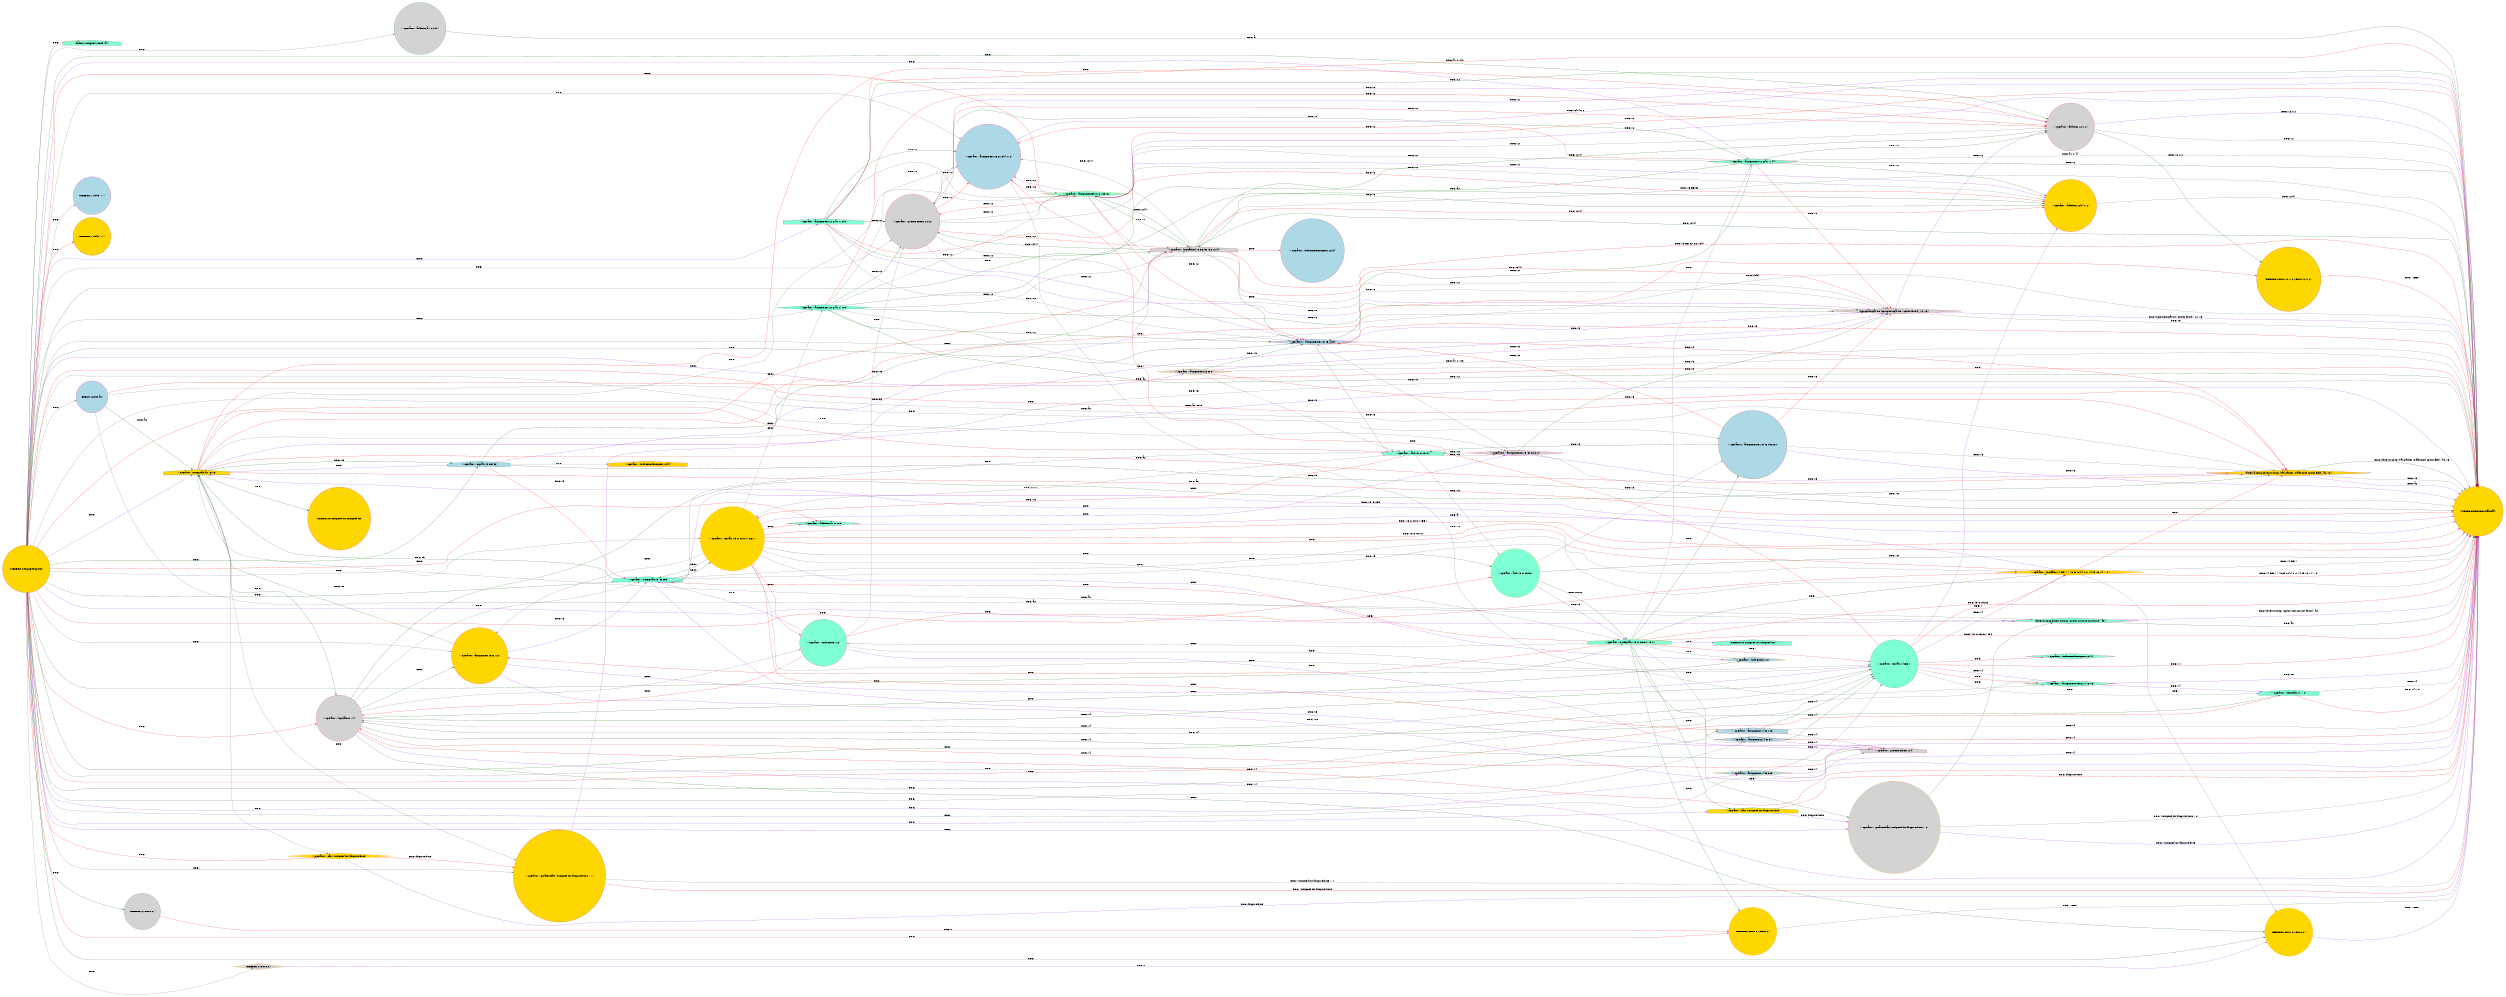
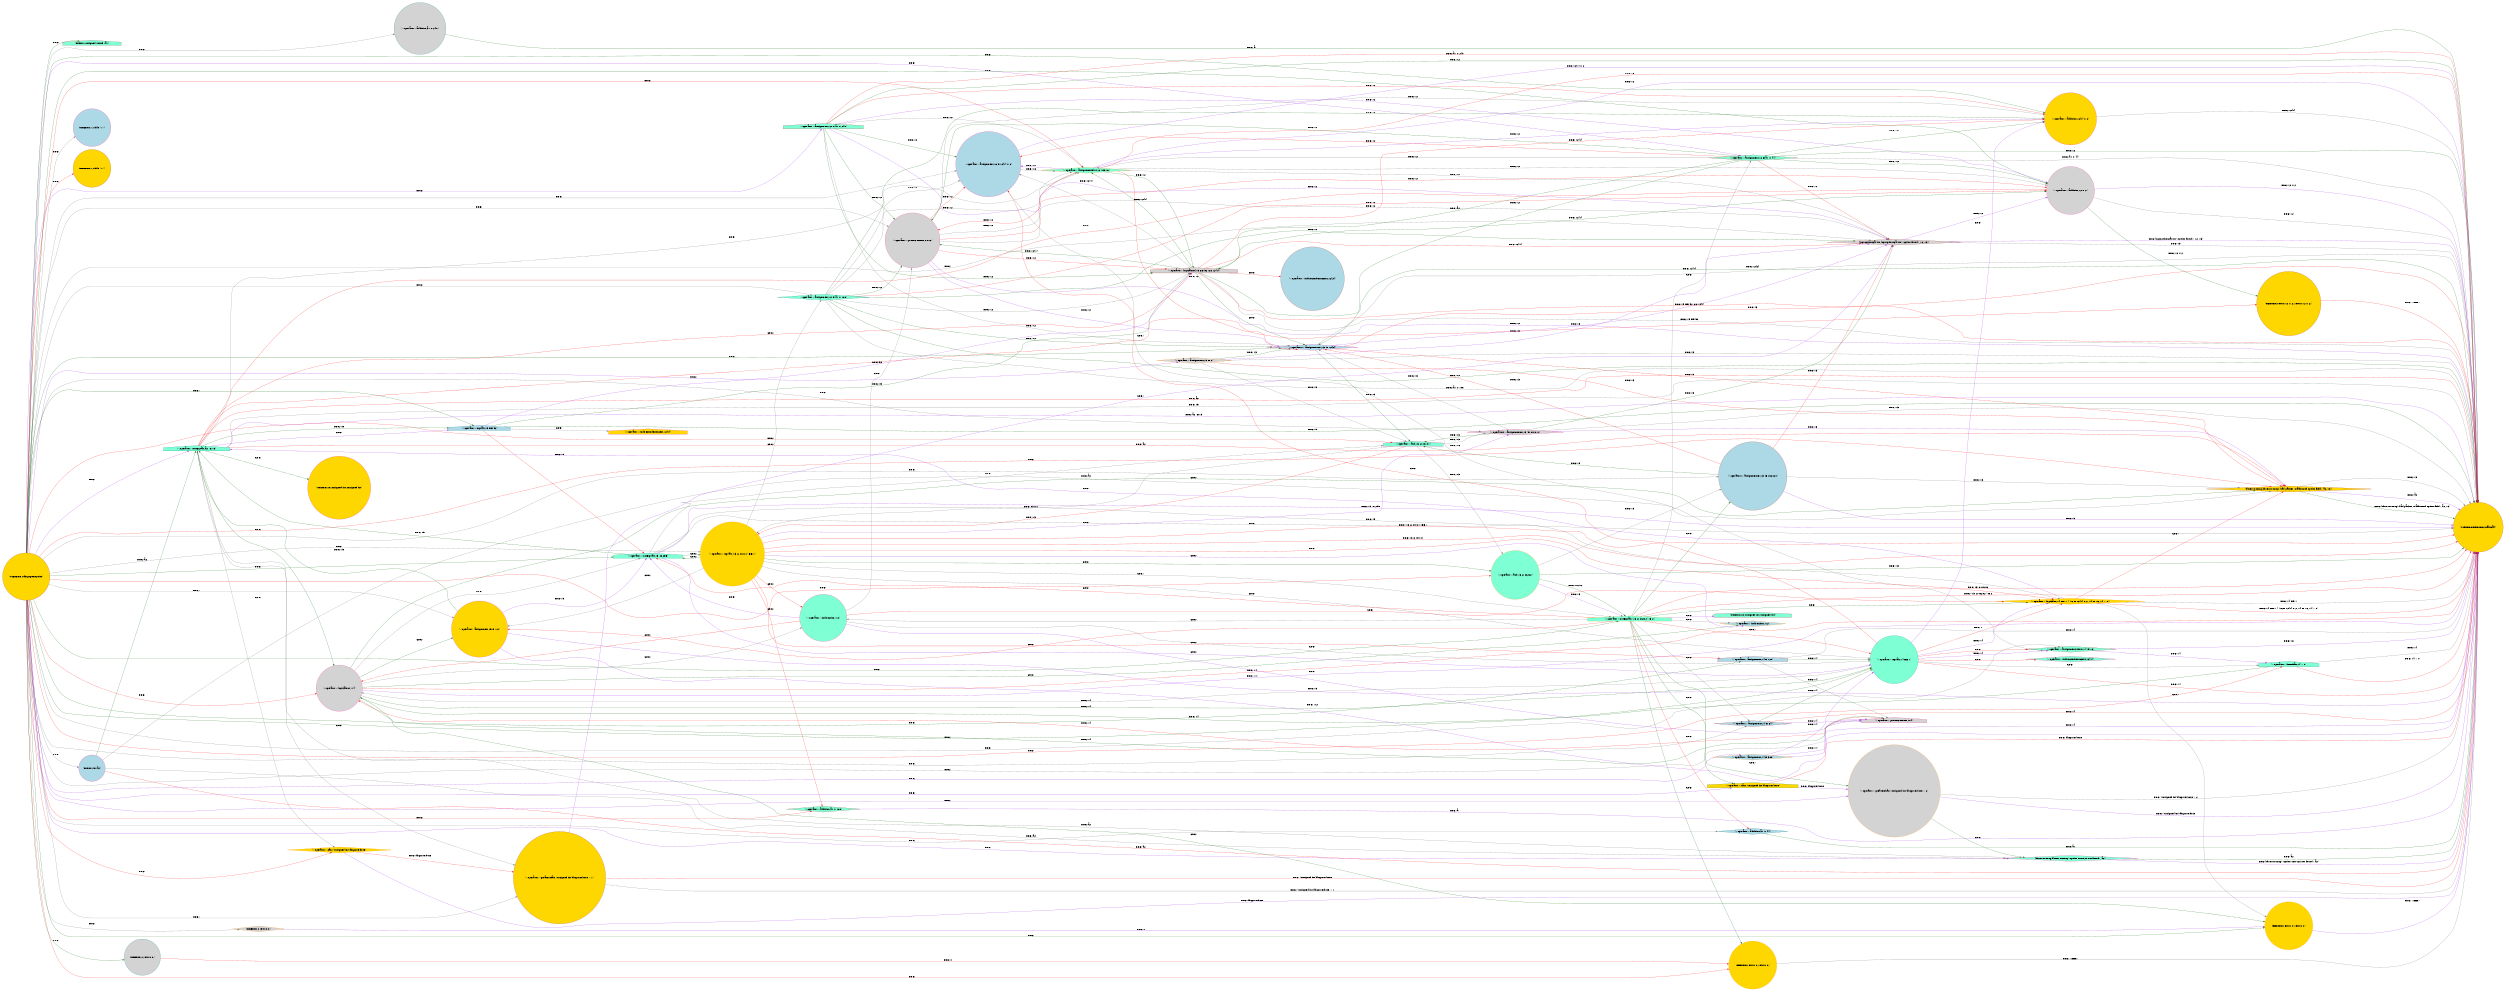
node "(PARAM,option a2)": label "(PARAM,option a2)" -> "(PARAM,int a2)"
node "(<operator>.notEquals,a2 != v5)": fillcolor gold -> aquamarine
node "(<operator>.addition,a1 + 44)": added
